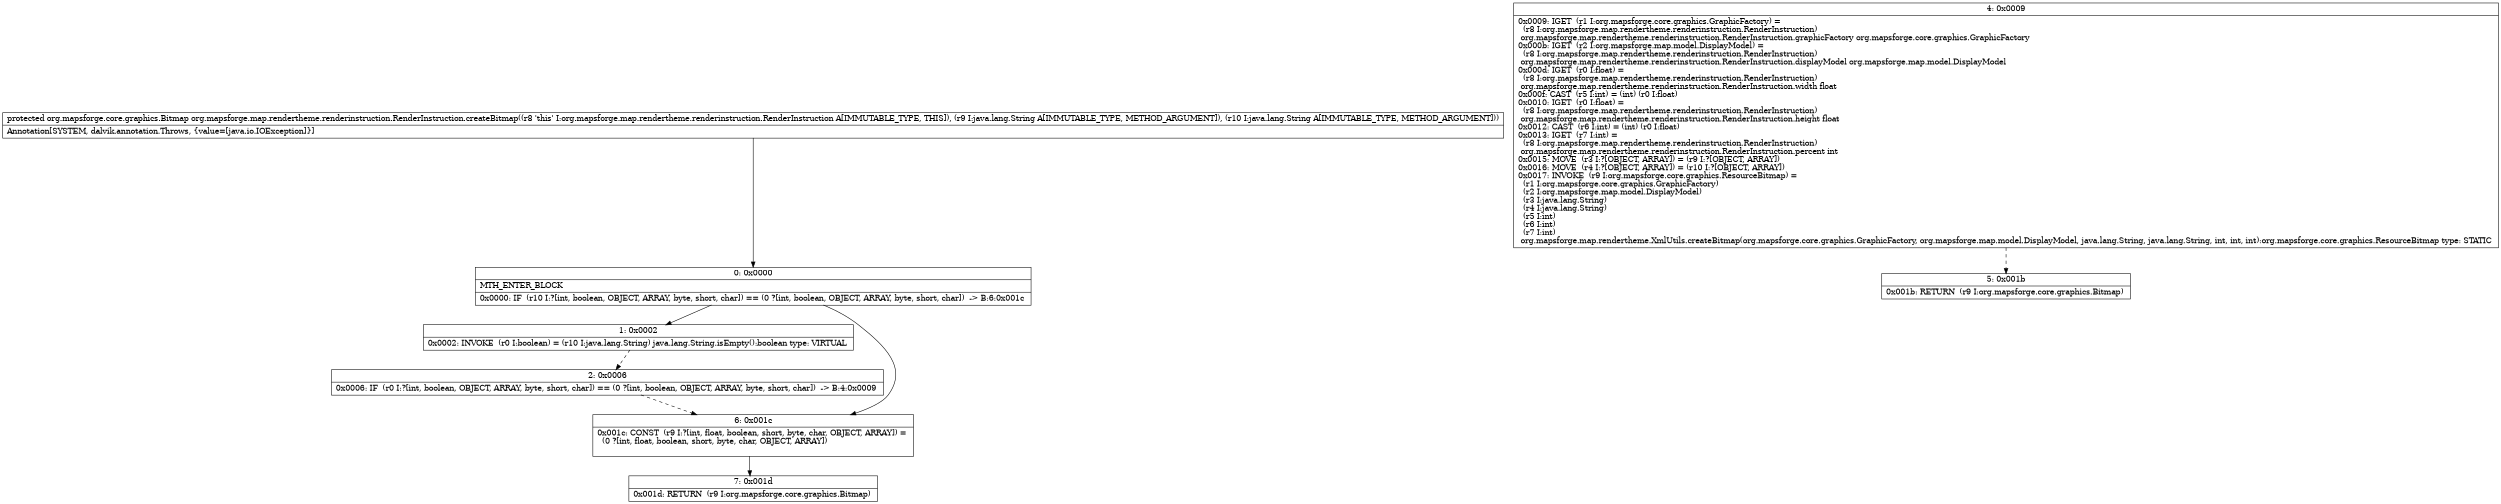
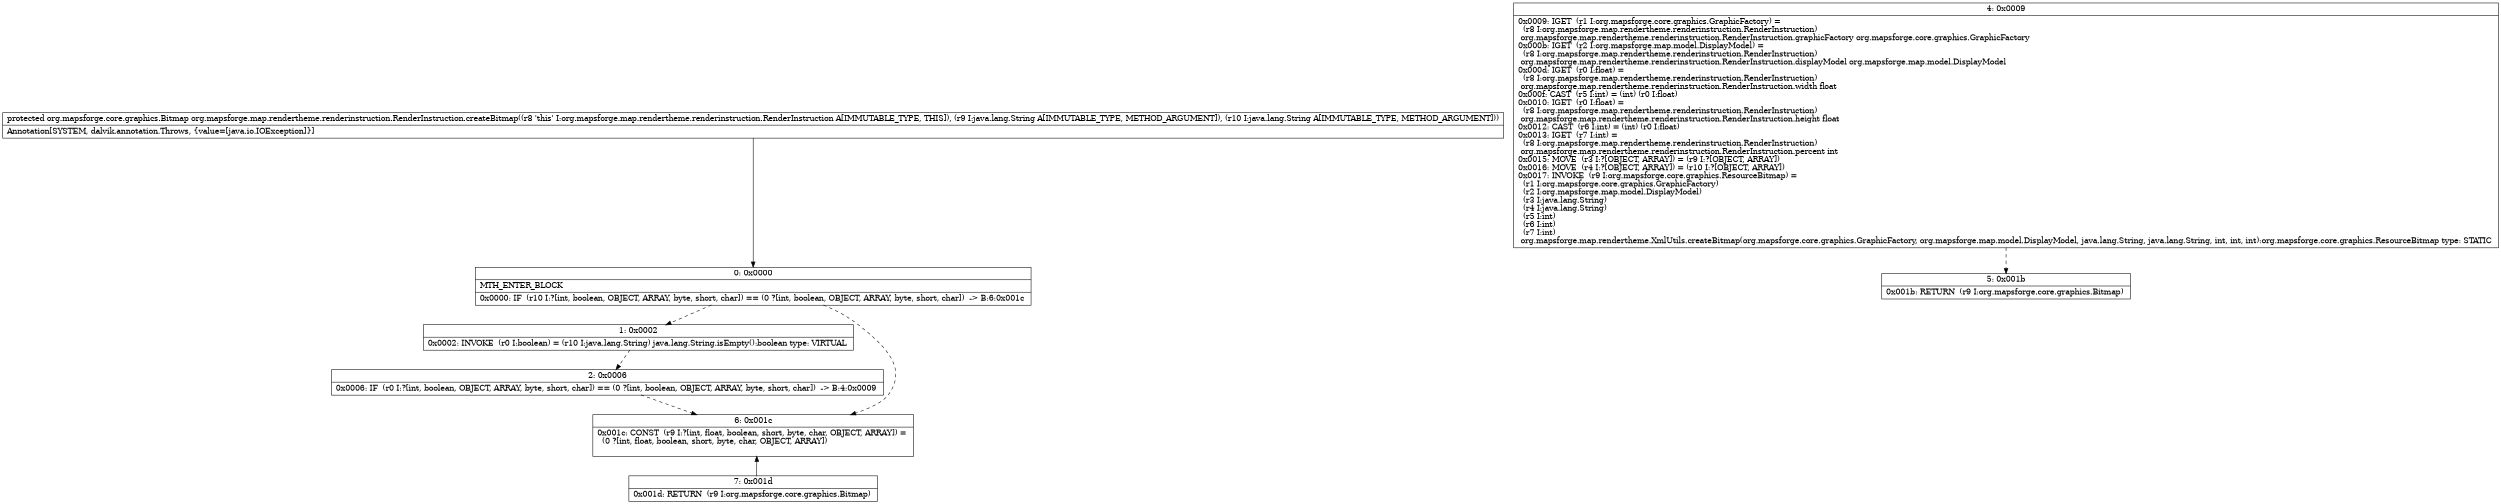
edge "0: 0x0000" -> "1: 0x0002": style solid -> dashed
edge "0: 0x0000" -> "6: 0x001c": style solid -> dashed
edge "6: 0x001c" -> "7: 0x001d": reversed
